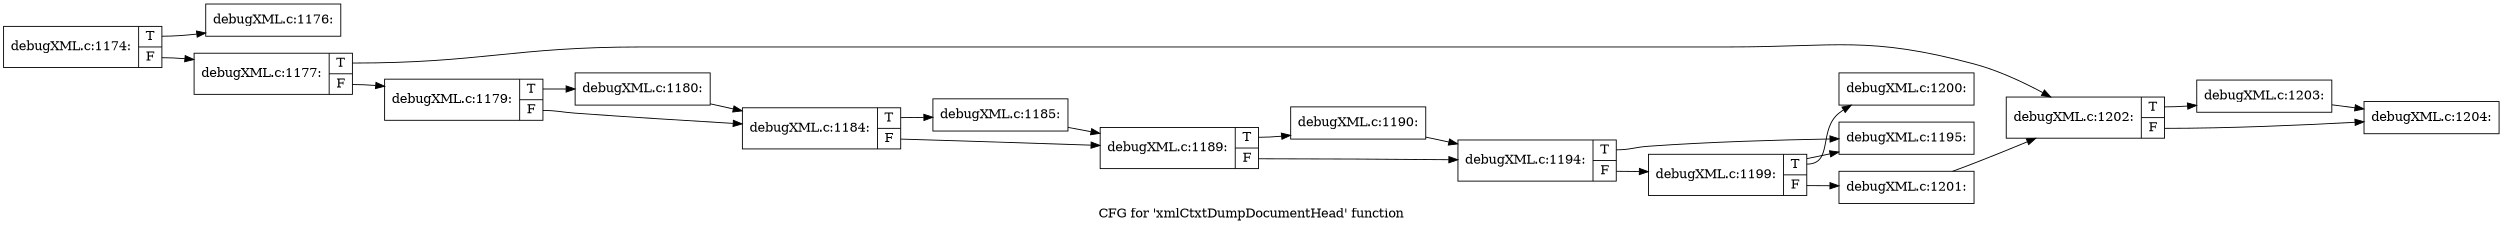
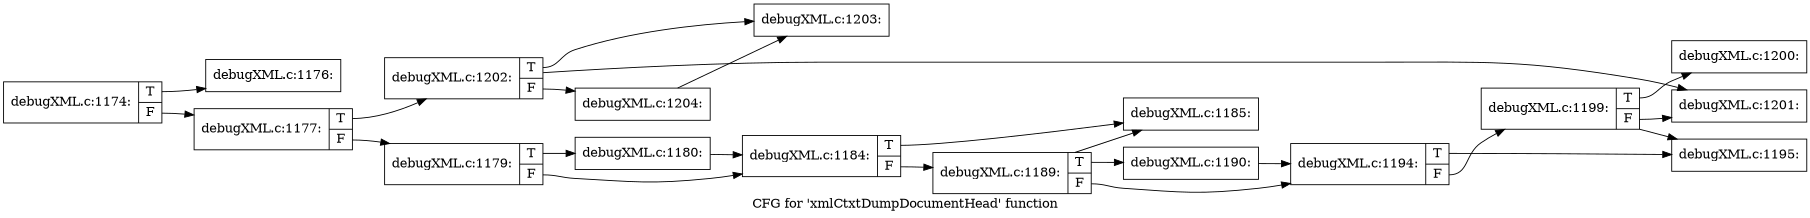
edge "debugXML.c:1203:" -> "debugXML.c:1204:": reversed
edge "debugXML.c:1185:" -> "debugXML.c:1189:": reversed
edge "debugXML.c:1201:" -> "debugXML.c:1202:": reversed
